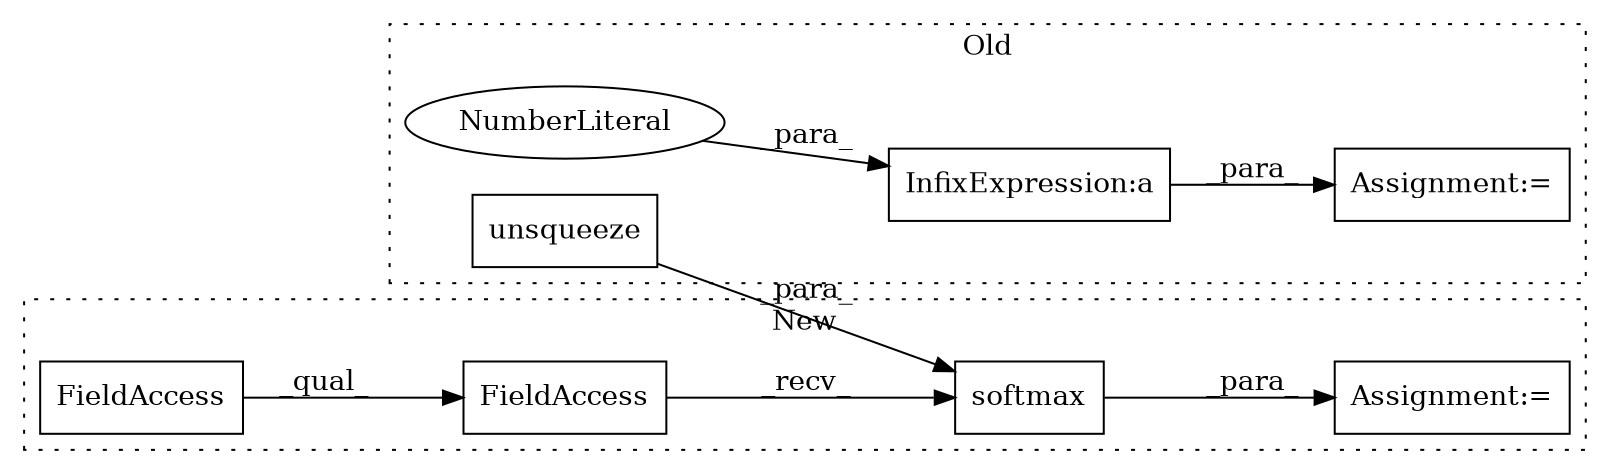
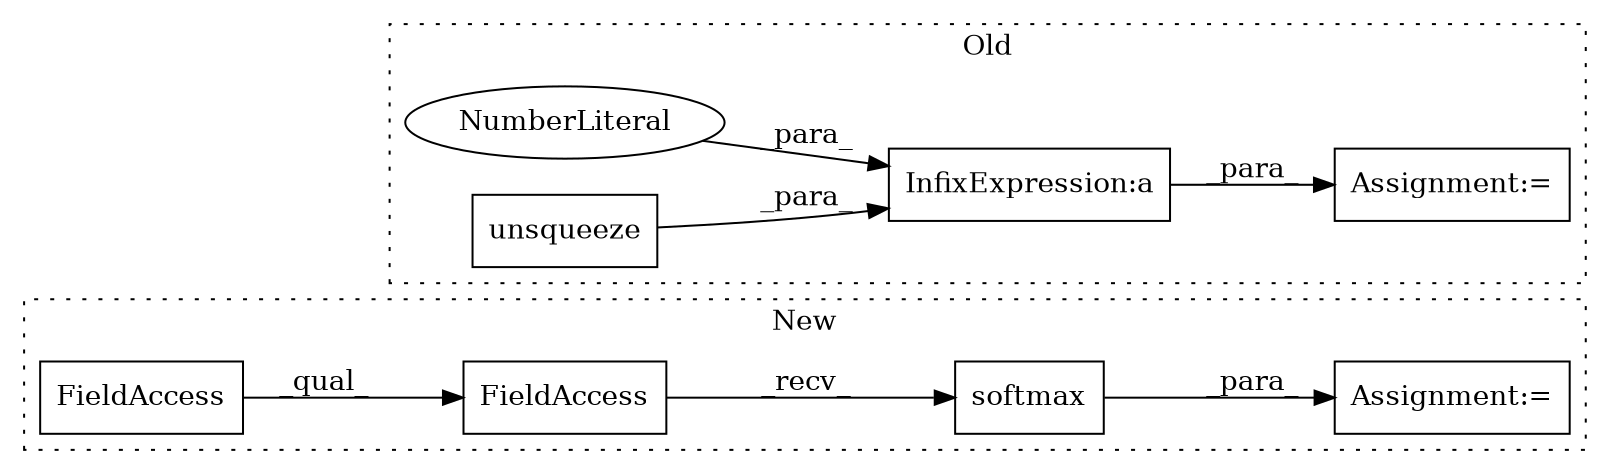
edge "unsqueeze" -> "softmax": now "unsqueeze" -> "InfixExpression:a"
